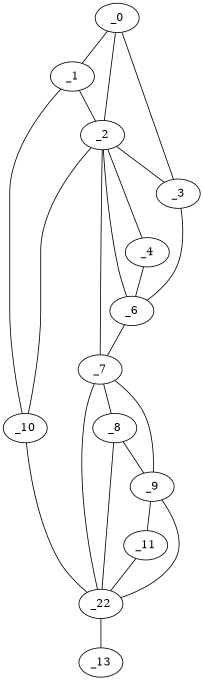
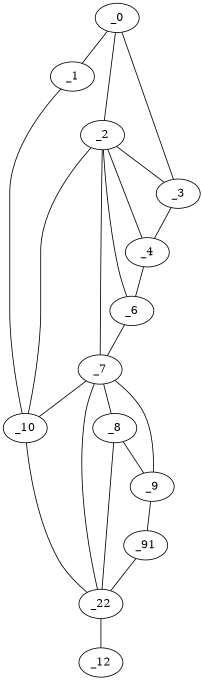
edge "_1" -- "_2": removed
edge "_3" -- "_6": now "_3" -- "_4"
edge "_7" -- "_10": added
node "_11": label "_11" -> "_91"
edge "_9" -- "_22": removed
node "_13": label "_13" -> "_12"
